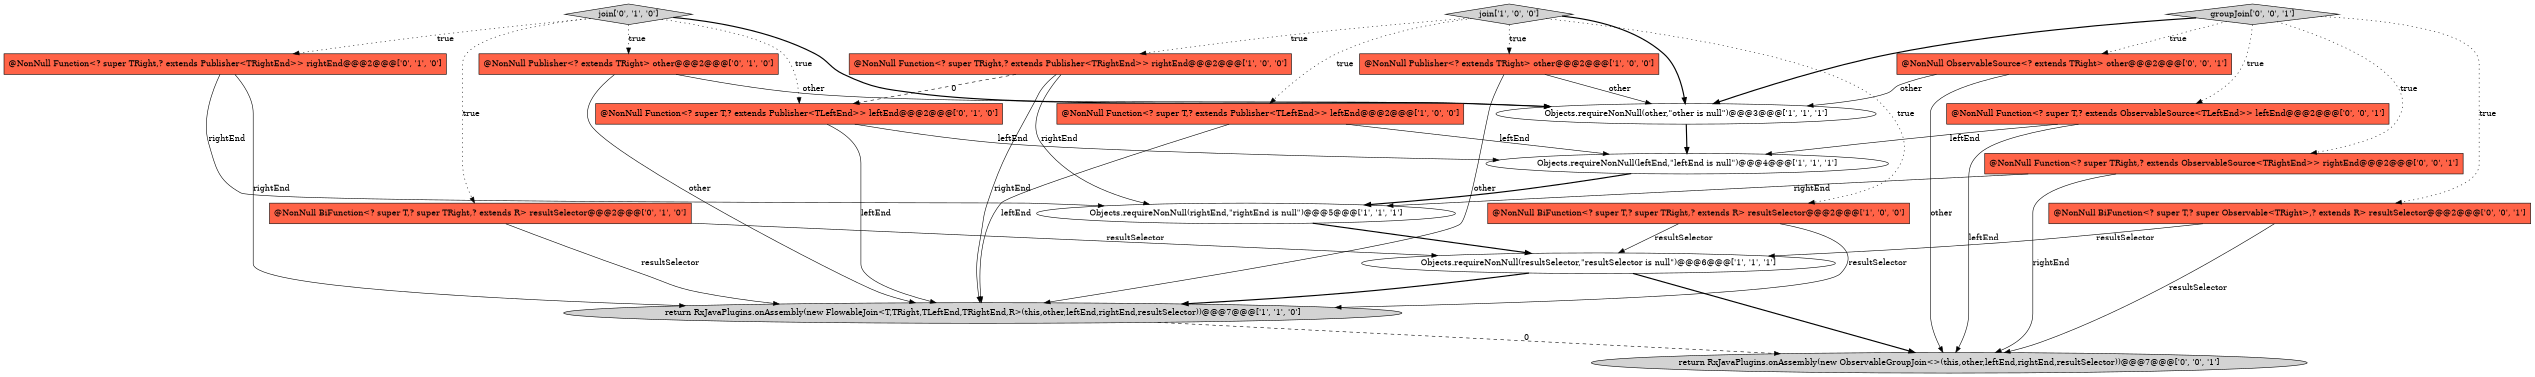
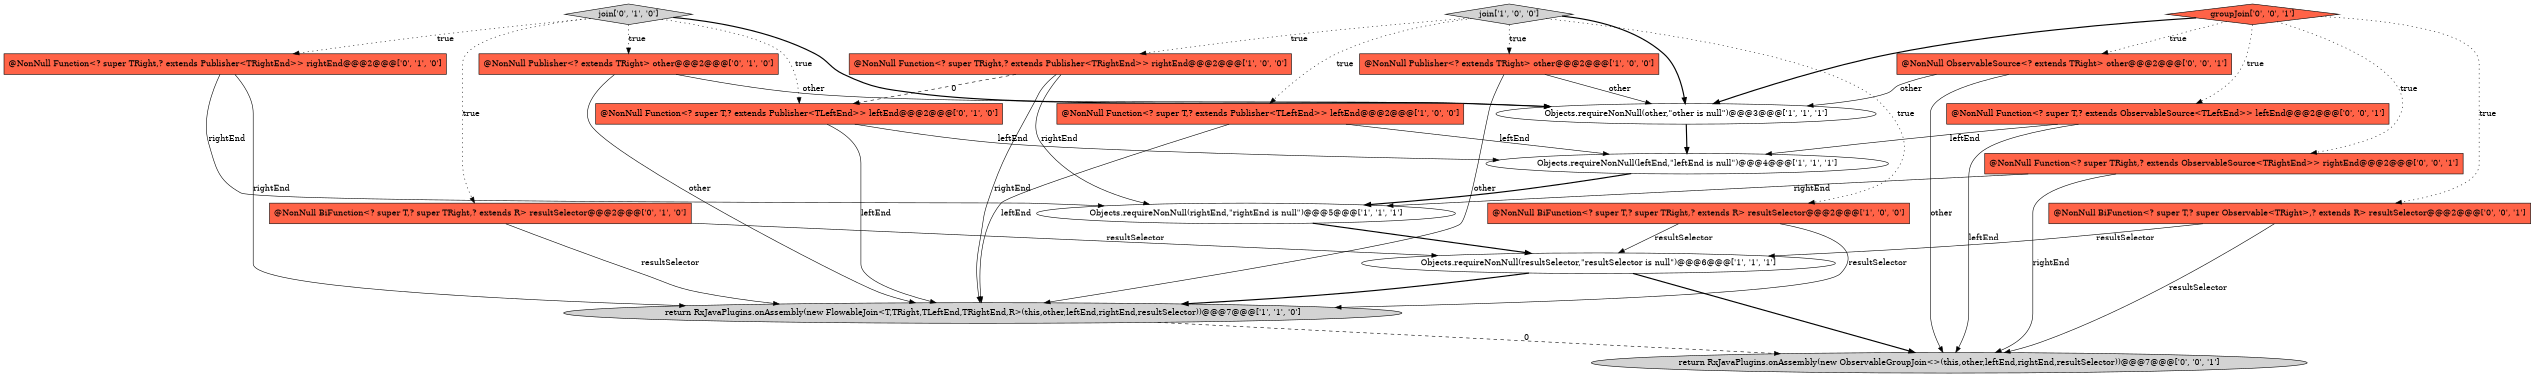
node "groupJoin['0', '0', '1']": fillcolor lightgray -> tomato
